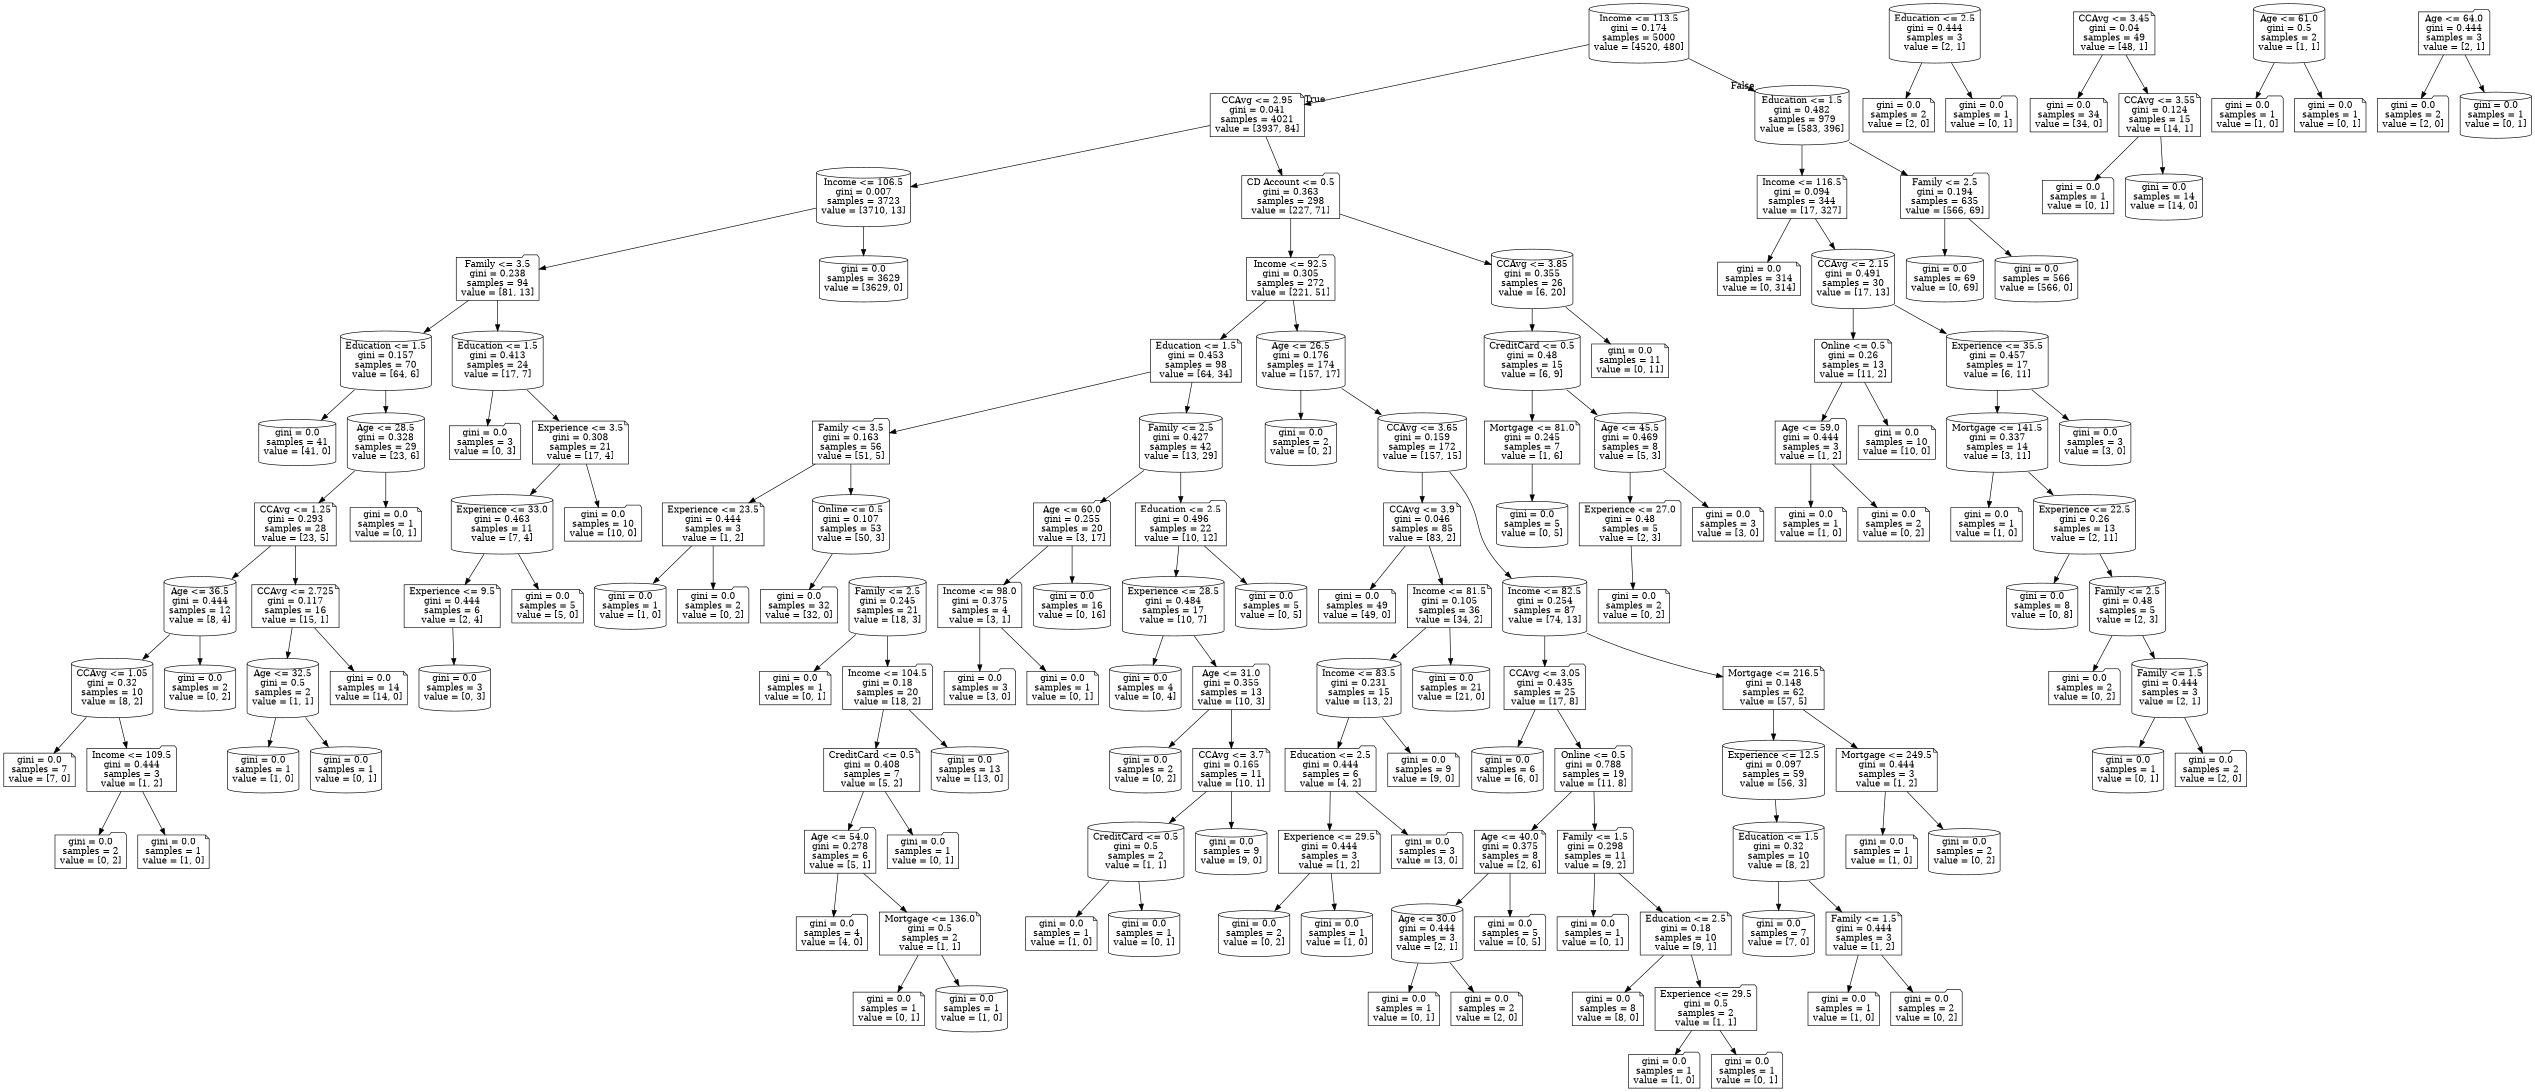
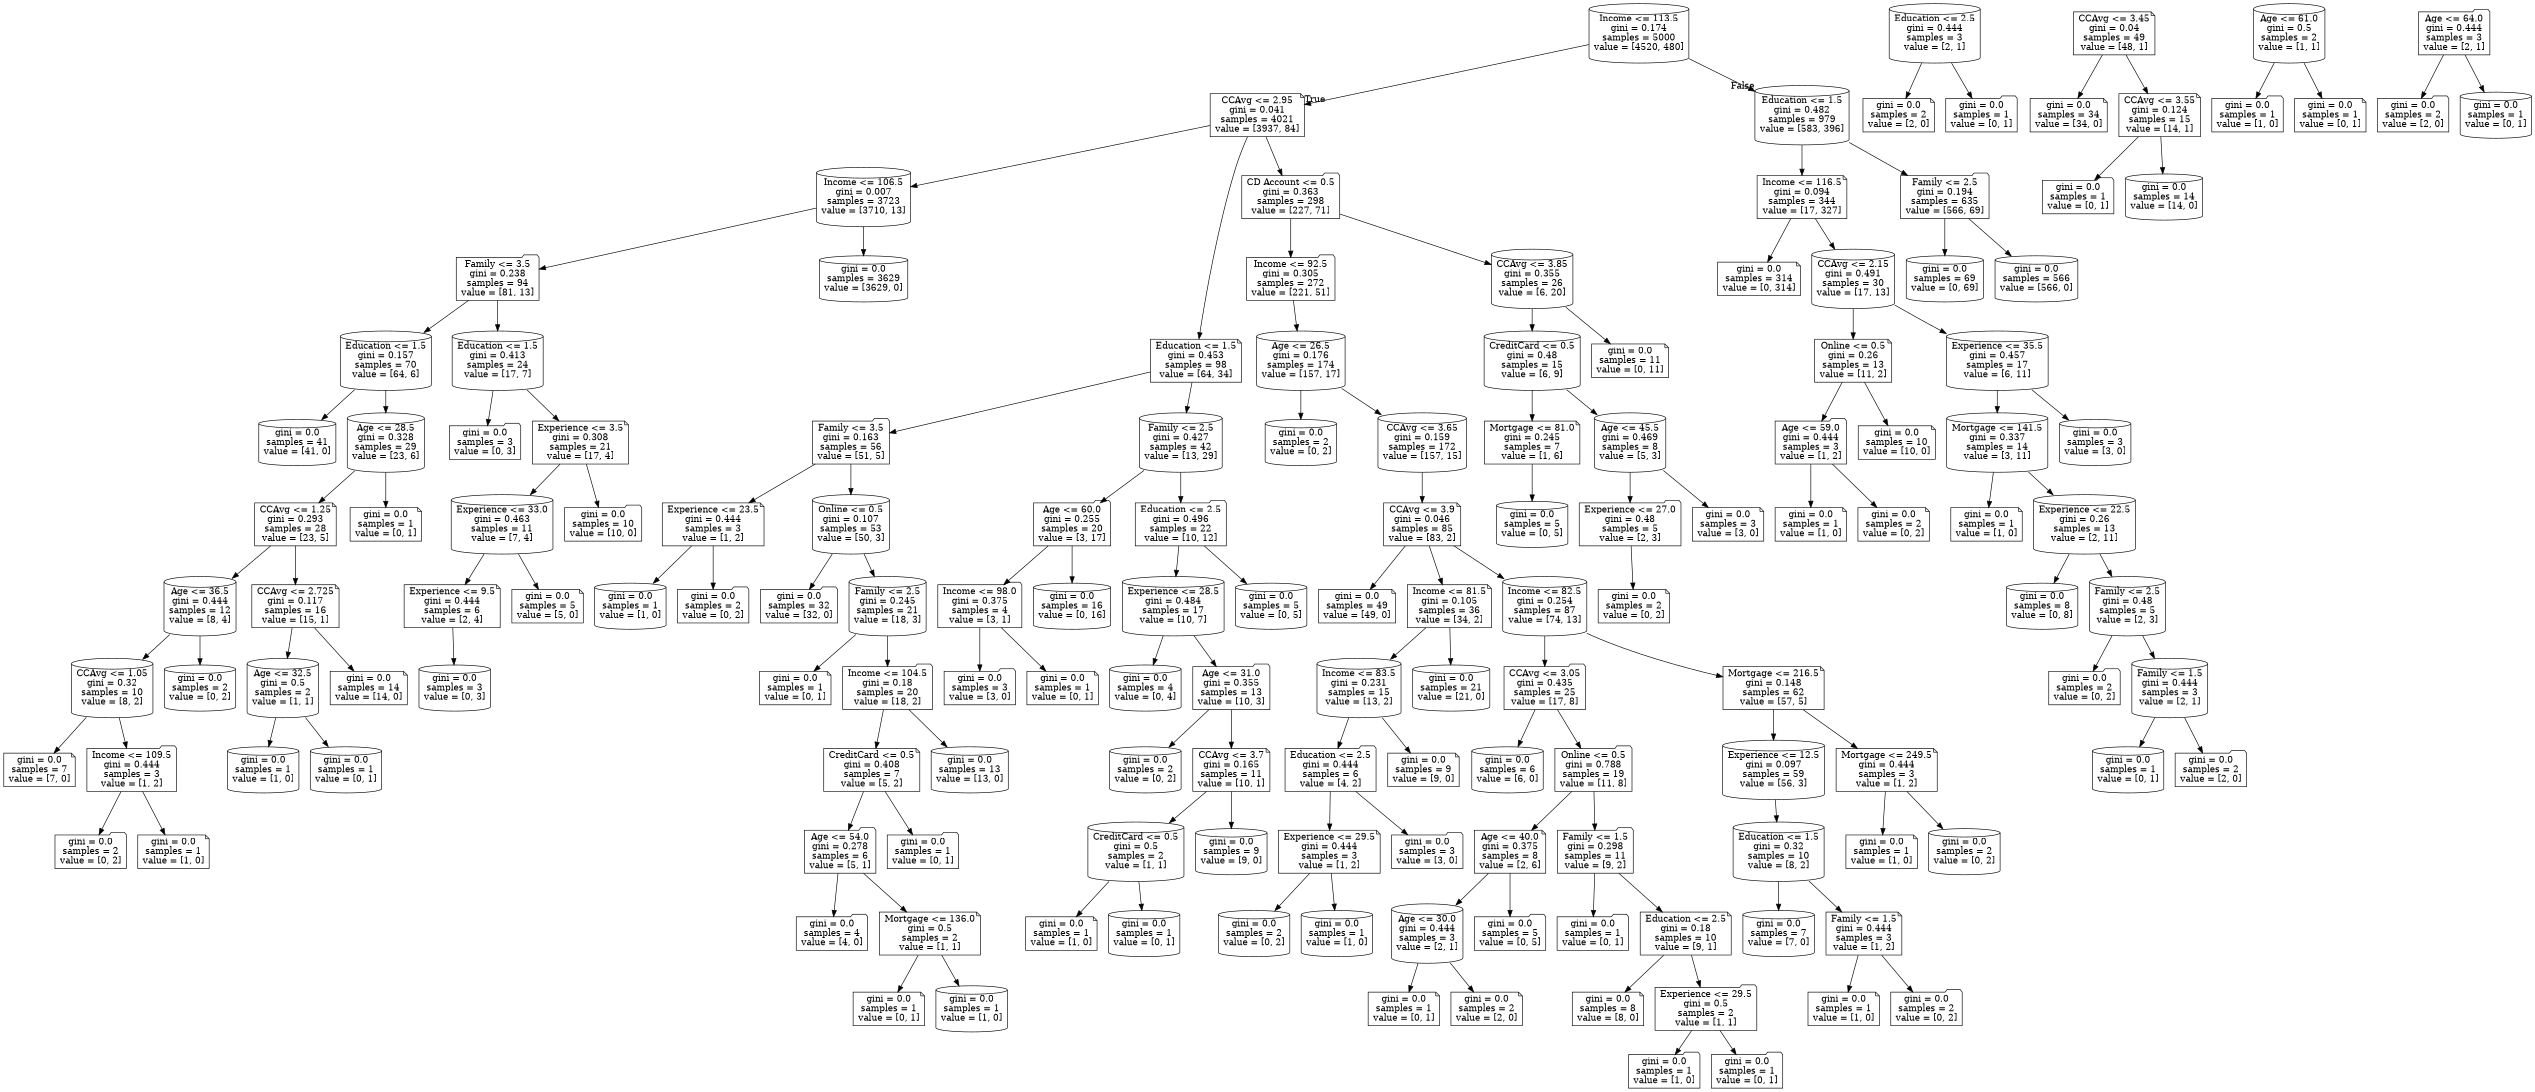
edge "Income <= 92.5 gini = 0.305 samples = 272 value = [221, 51]" -> "Education <= 1.5 gini = 0.453 samples = 98 value = [64, 34]": now "CCAvg <= 2.95 gini = 0.041 samples = 4021 value = [3937, 84]" -> "Education <= 1.5 gini = 0.453 samples = 98 value = [64, 34]"
edge "CCAvg <= 3.65 gini = 0.159 samples = 172 value = [157, 15]" -> "Income <= 82.5 gini = 0.254 samples = 87 value = [74, 13]": now "CCAvg <= 3.9 gini = 0.046 samples = 85 value = [83, 2]" -> "Income <= 82.5 gini = 0.254 samples = 87 value = [74, 13]"
edge "Online <= 0.5 gini = 0.107 samples = 53 value = [50, 3]" -> "Family <= 2.5 gini = 0.245 samples = 21 value = [18, 3]": added
